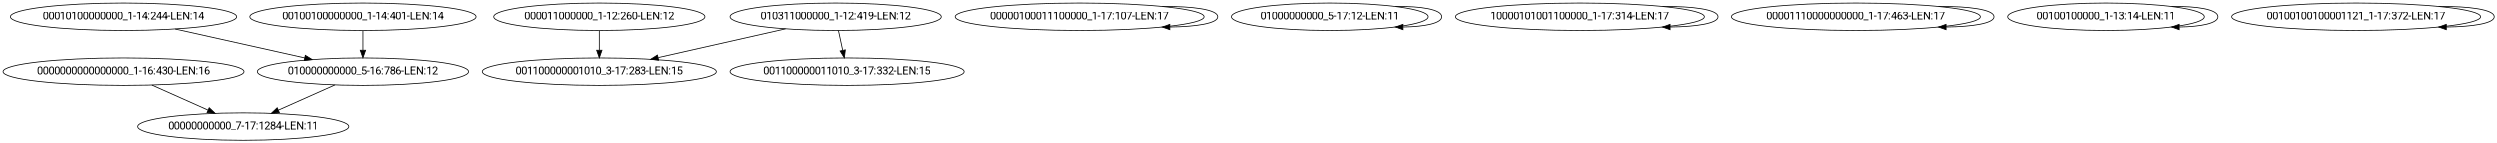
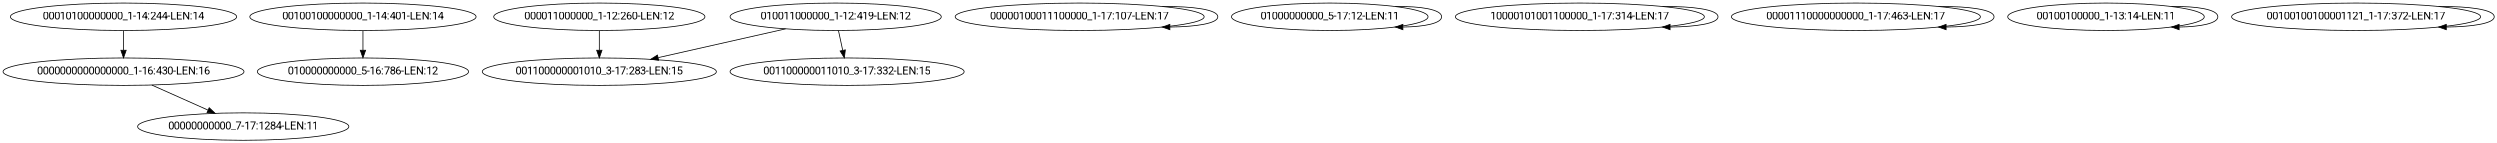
node "010311000000_1-12:419-LEN:12": label "010311000000_1-12:419-LEN:12" -> "010011000000_1-12:419-LEN:12"
edge "00010100000000_1-14:244-LEN:14" -> "010000000000_5-16:786-LEN:12": now "00010100000000_1-14:244-LEN:14" -> "0000000000000000_1-16:430-LEN:16"
edge "010000000000_5-16:786-LEN:12" -> "00000000000_7-17:1284-LEN:11": removed
